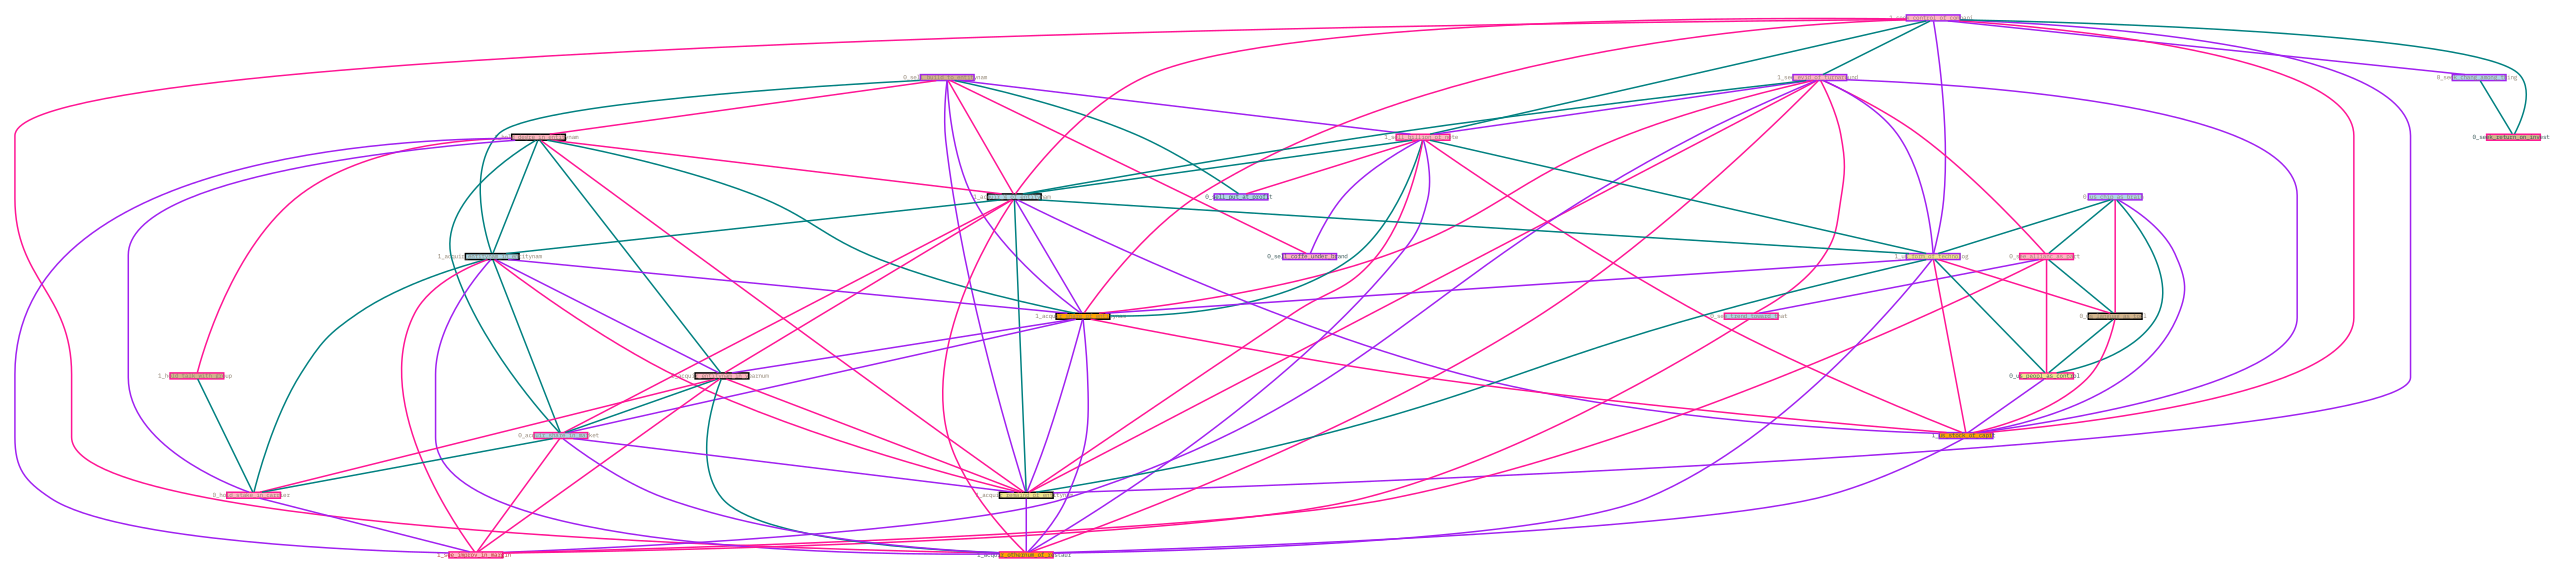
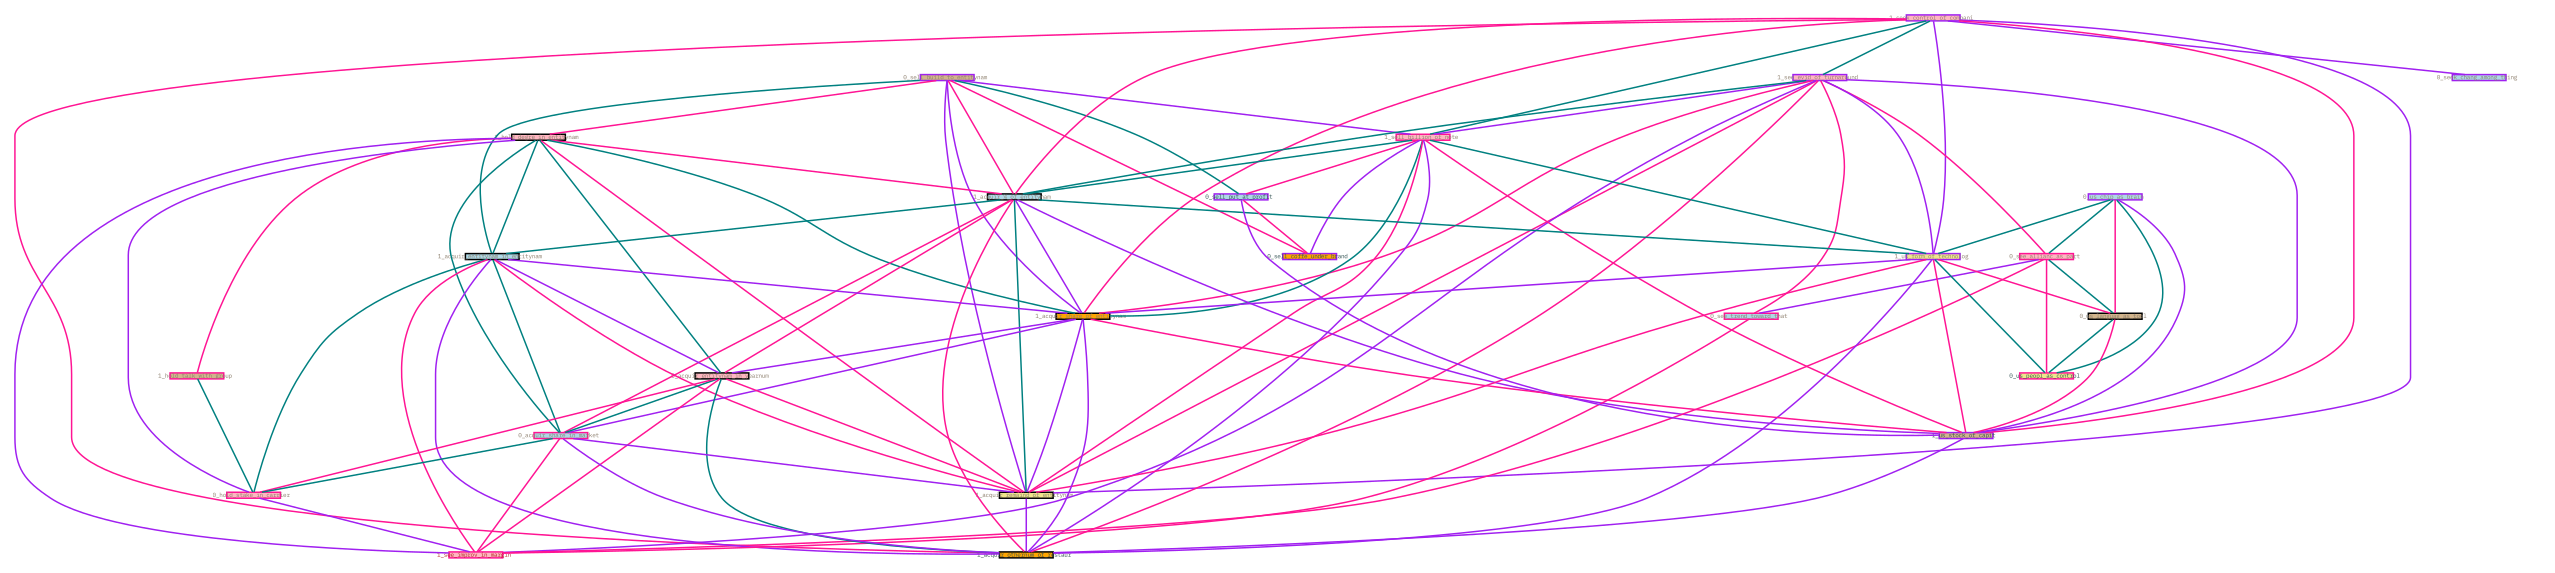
node "0_seek_return_on_invest": removed
edge "0_sell_put_at_profit" -- "0_sell_coffe_under_brand": added
node "0_sell_coffe_under_brand": fillcolor lightpink -> orange
edge "1_us_form_of_technolog" -- "1_acquir_remaind_of_entitynam": color teal -> deeppink
edge "0_us_peopl_as_control" -- "1_us_stock_of_capit": now "0_sell_put_at_profit" -- "1_us_stock_of_capit"
node "1_us_stock_of_capit": fillcolor orange -> tan
node "1_acquir_othernum_of_restaur": color deeppink -> black
